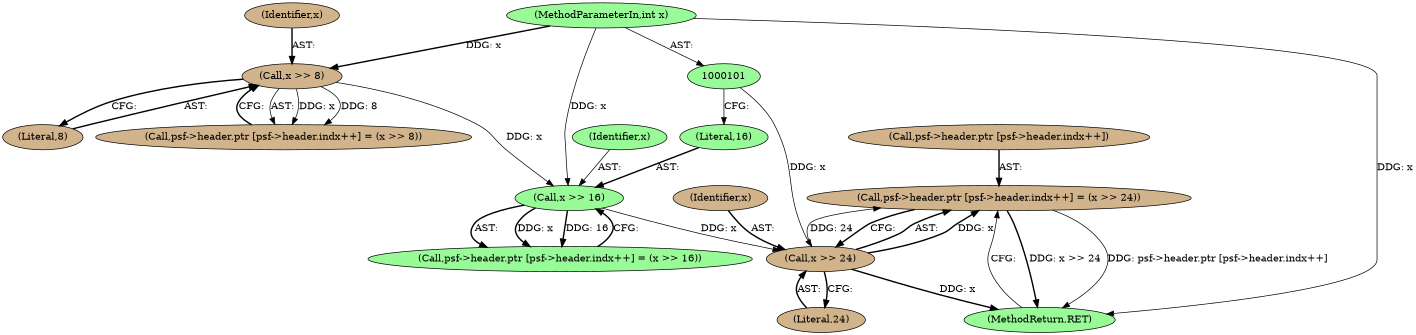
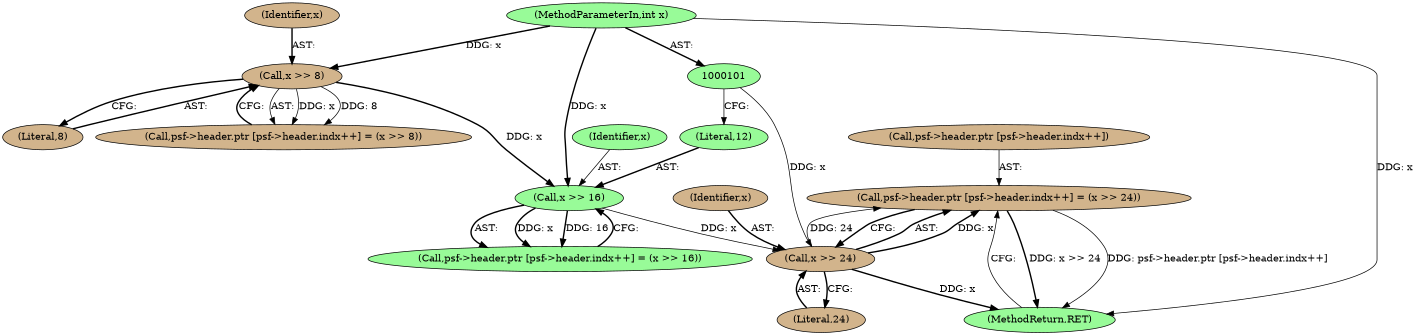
edge "(MethodParameterIn,int x)" -> "1000101": style solid -> bold
edge "(MethodParameterIn,int x)" -> "(Call,x >> 16)": style solid -> bold
edge "(Call,x >> 8)" -> "(Call,x >> 16)": style solid -> bold
node "(Literal,16)": label "(Literal,16)" -> "(Literal,12)"
edge "(Call,psf->header.ptr [psf->header.indx++])" -> "(Call,psf->header.ptr [psf->header.indx++] = (x >> 24))": style bold -> solid
